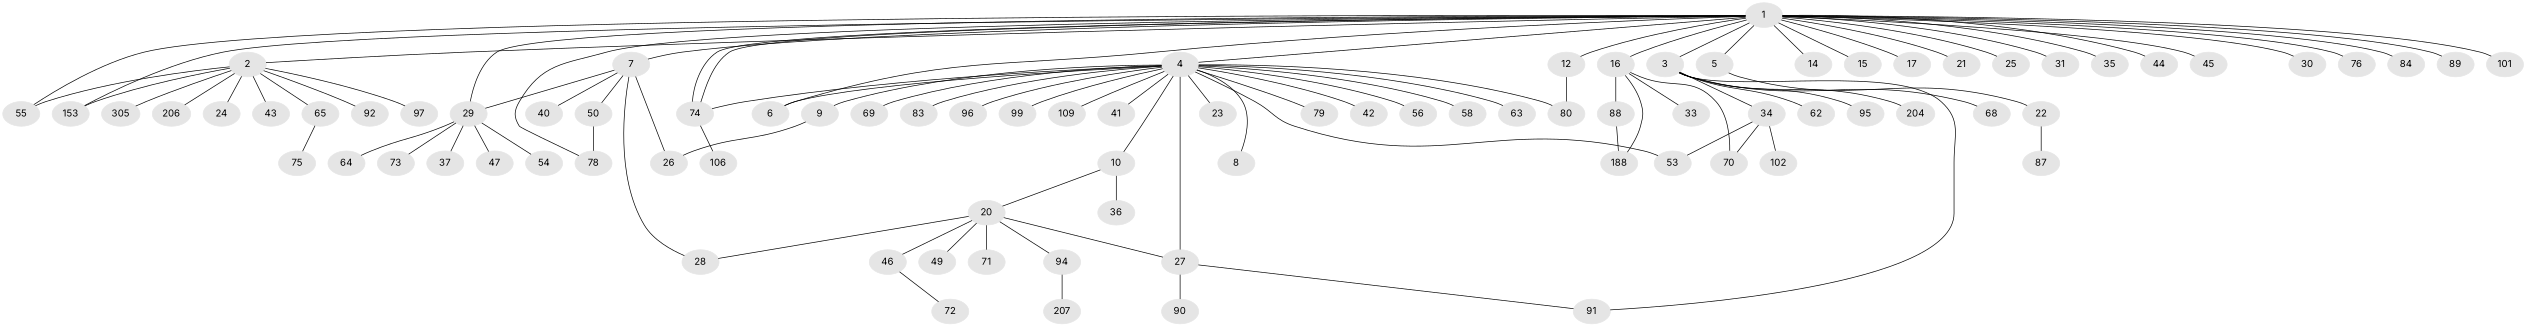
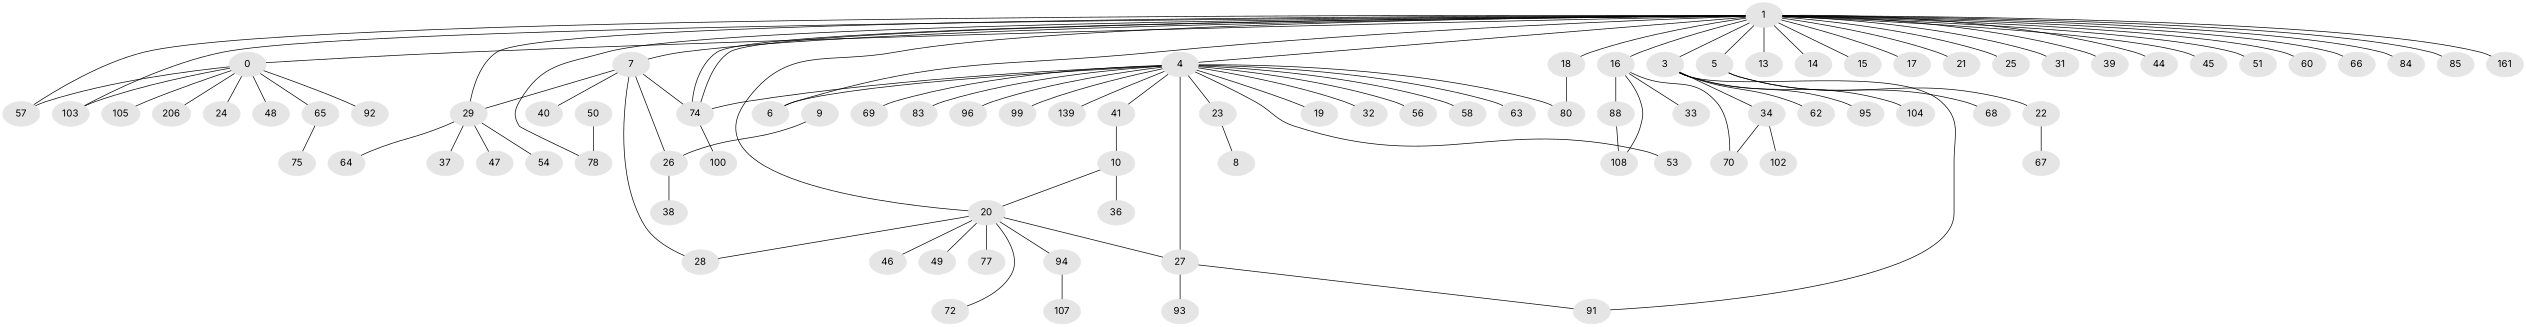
edge "1" -- "20": added
node "2": label "2" -> "0"
node "12": label "12" -> "18"
node "13": added
node "35": label "35" -> "39"
node "51": added
node "30": label "30" -> "60"
node "76": label "76" -> "66"
node "89": label "89" -> "85"
node "101": label "101" -> "161"
edge "4" -- "9": removed
edge "7" -- "50": now "7" -- "74"
edge "3" -- "68": now "5" -- "68"
edge "4" -- "8": now "23" -- "8"
node "55": label "55" -> "57"
node "153": label "153" -> "103"
node "305": label "305" -> "105"
node "43": label "43" -> "48"
node "97": removed
node "109": label "109" -> "139"
edge "4" -- "10": now "41" -- "10"
node "79": label "79" -> "19"
node "42": label "42" -> "32"
node "204": label "204" -> "104"
edge "34" -- "53": removed
node "73": removed
node "106": label "106" -> "100"
node "188": label "188" -> "108"
node "87": label "87" -> "67"
node "38": added
node "71": label "71" -> "77"
edge "46" -- "72": now "20" -- "72"
node "207": label "207" -> "107"
node "90": label "90" -> "93"
